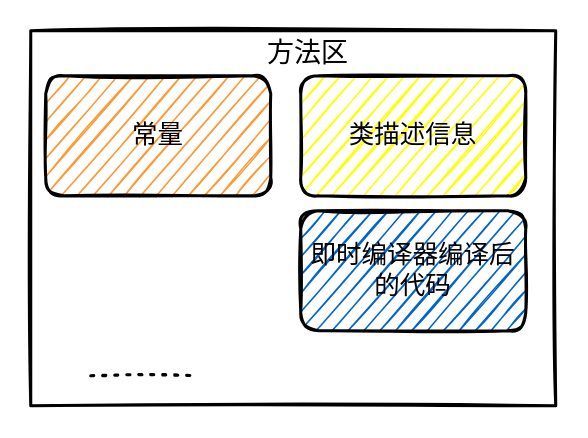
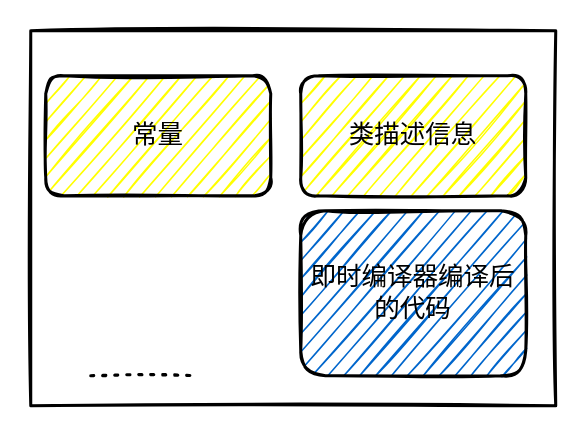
node "方法区": removed
node "常量": fillcolor #ff9933 -> #ffff00
node "即时编译器编译后的代码": size 225x120 -> 225x165
